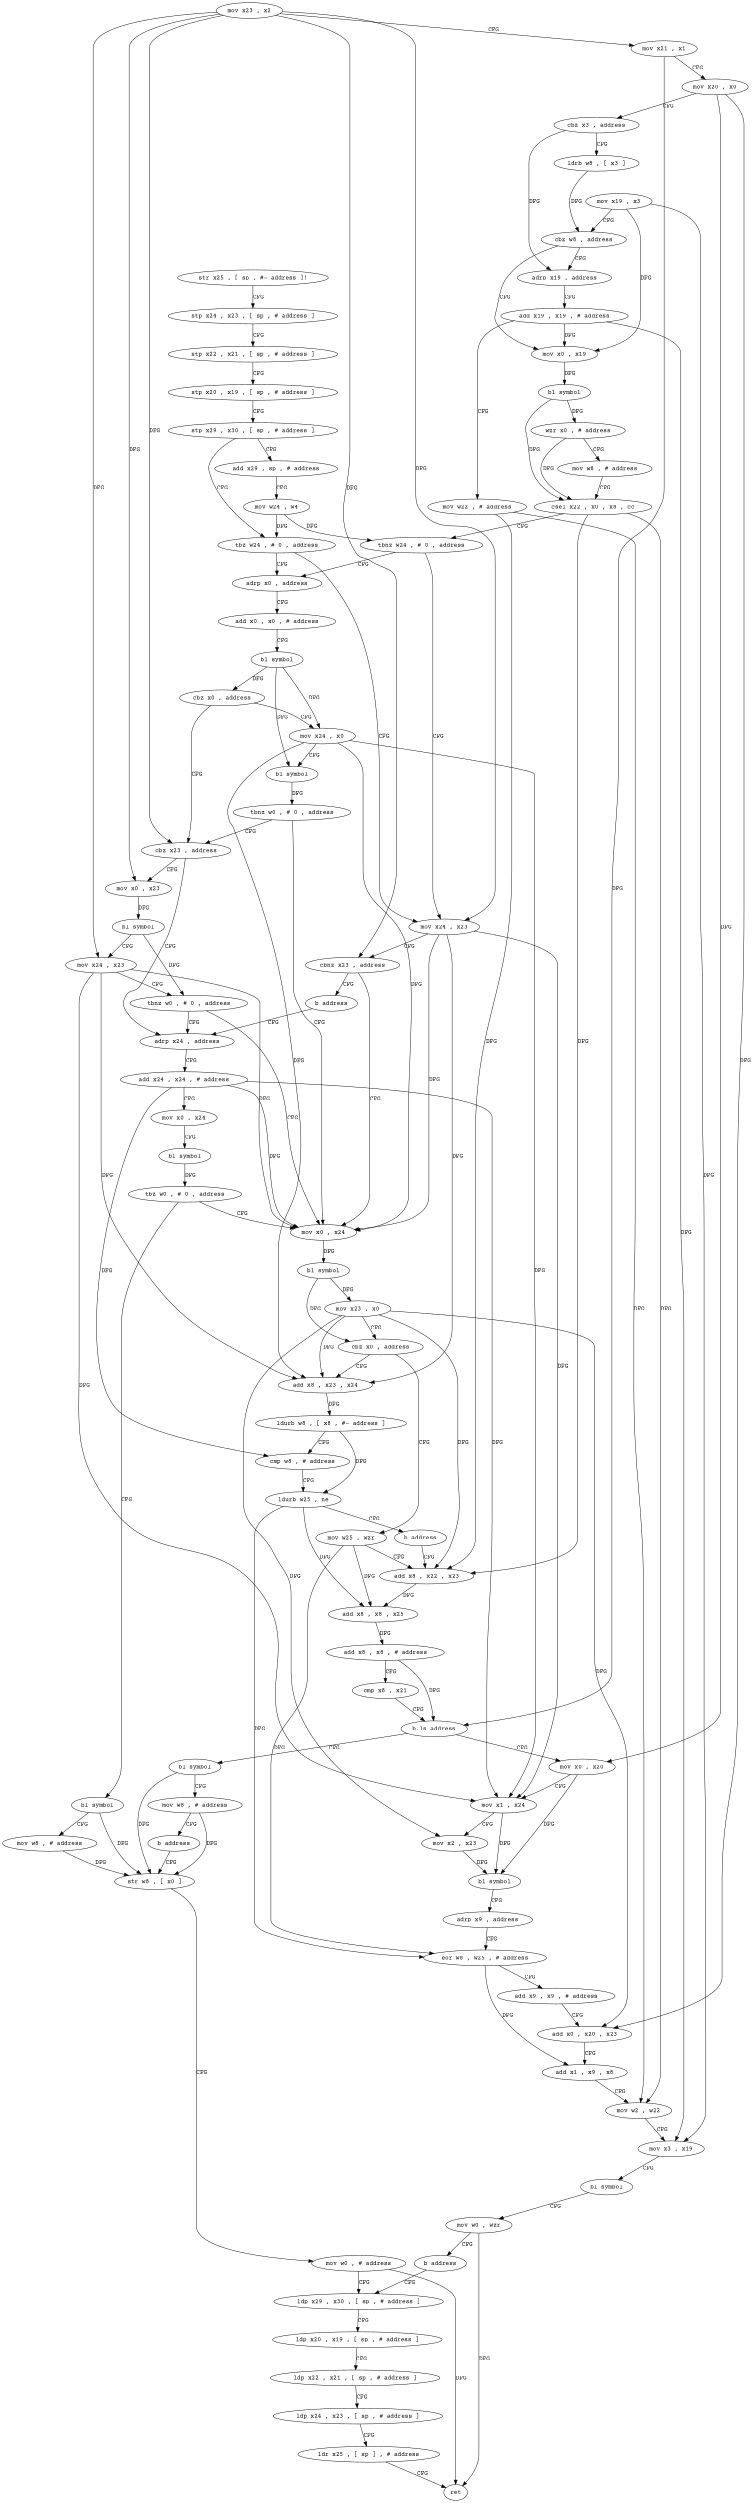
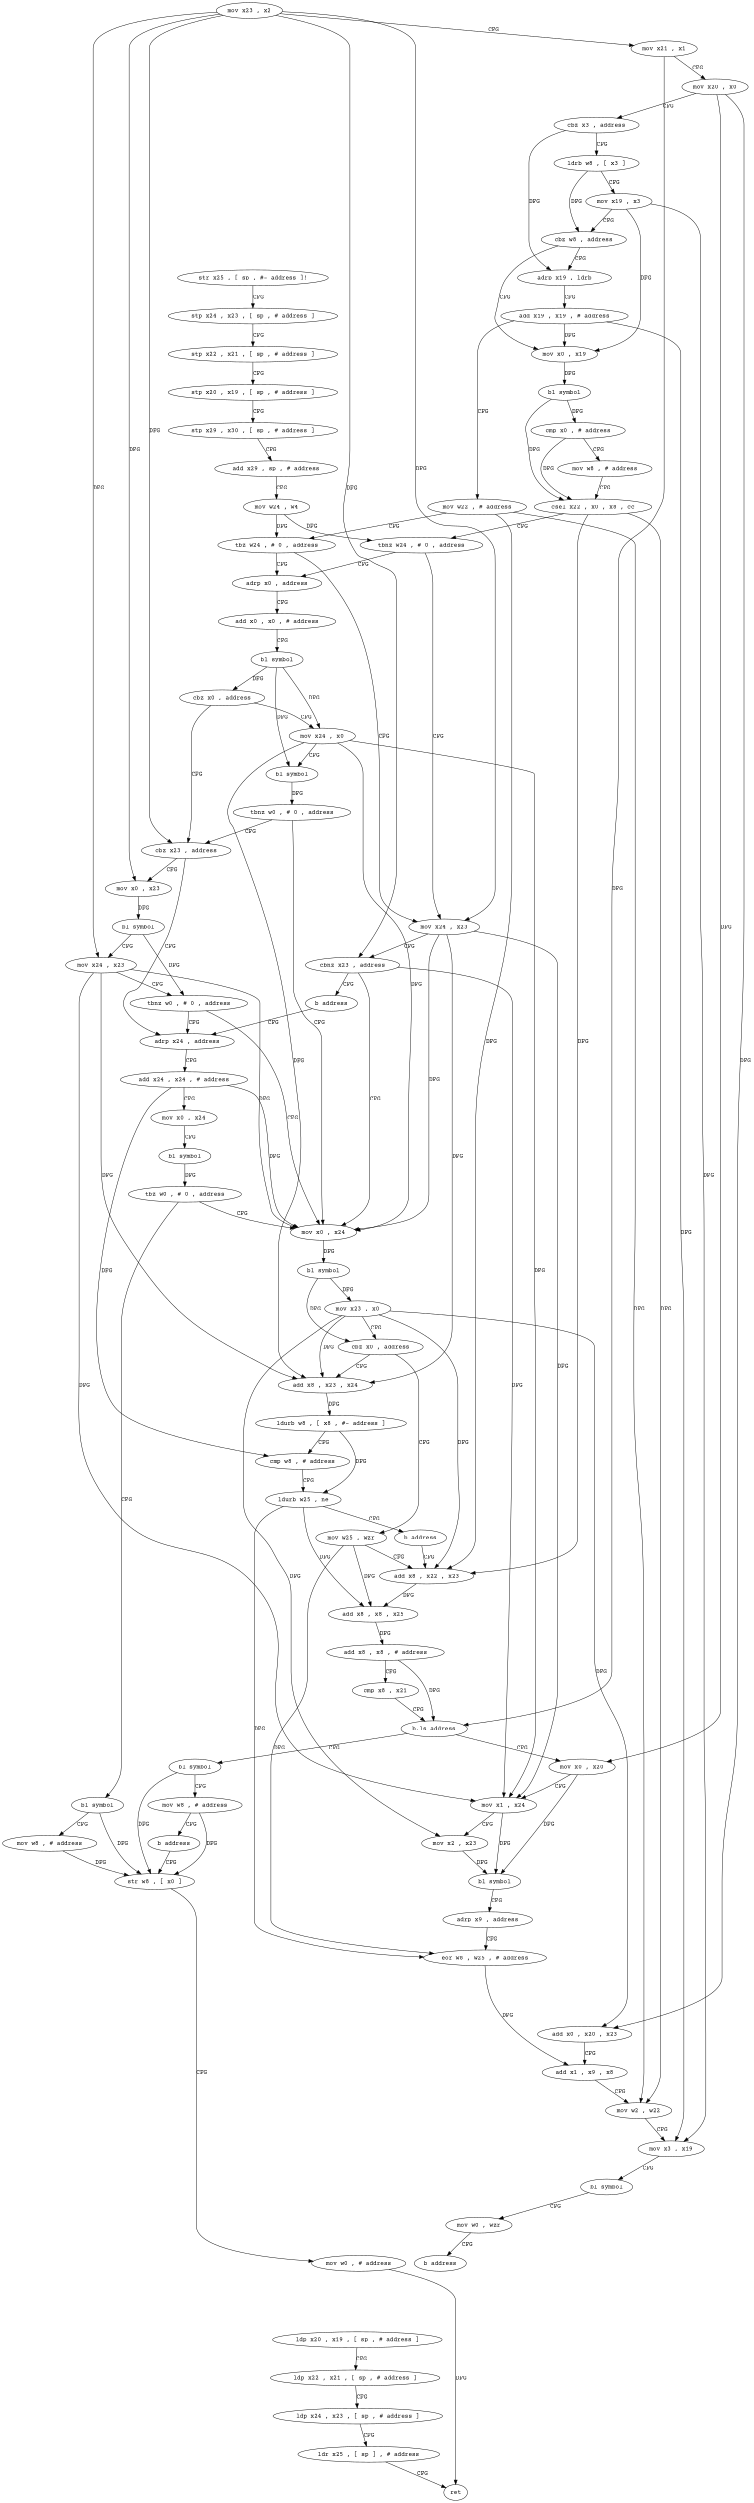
edge "ldrb w8 , [ x3 ]" -> "mov x19 , x3": added, label "CFG"
node "adrp x19 , address": label "adrp x19 , address" -> "adrp x19 , ldrb"
node "wzr x0 , # address": label "wzr x0 , # address" -> "cmp x0 , # address"
edge "stp x29 , x30 , [ sp , # address ]" -> "tbz w24 , # 0 , address": now "mov w22 , # address" -> "tbz w24 , # 0 , address"
edge "add x24 , x24 , # address" -> "mov x1 , x24": now "cbnz x23 , address" -> "mov x1 , x24"
node "add x9 , x9 , # address": removed
node "ldp x29 , x30 , [ sp , # address ]": removed
edge "mov w0 , wzr" -> "ret": removed, label "DFG"
